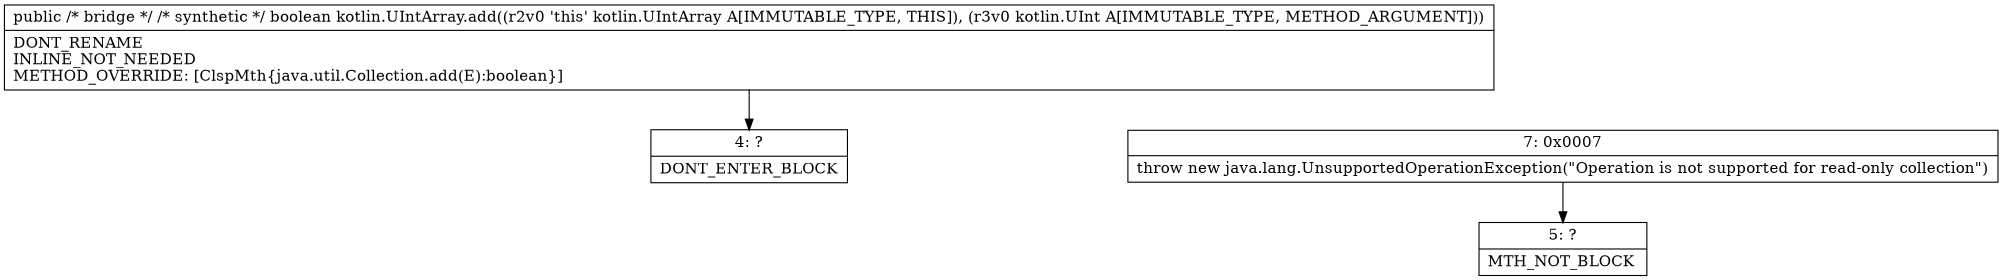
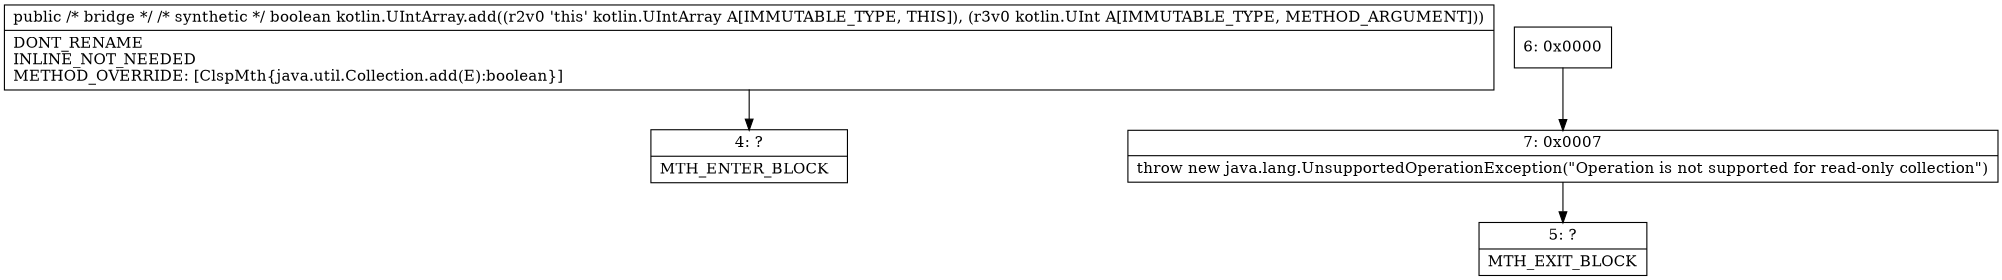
node "6: 0x0000": added
node "4: ?": text "DONT_ENTER_BLOCK" -> "MTH_ENTER_BLOCK"
node "5: ?": text "MTH_NOT_BLOCK" -> "MTH_EXIT_BLOCK"
